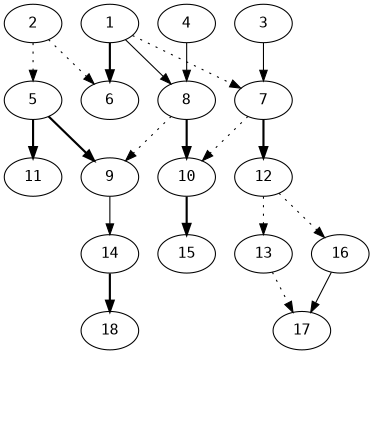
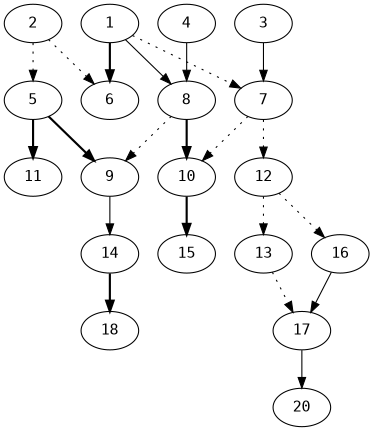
edge "7" -> "12": style bold -> dotted
node "20": added
